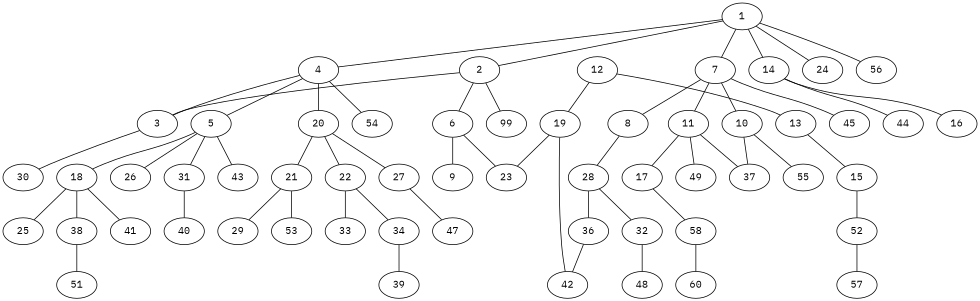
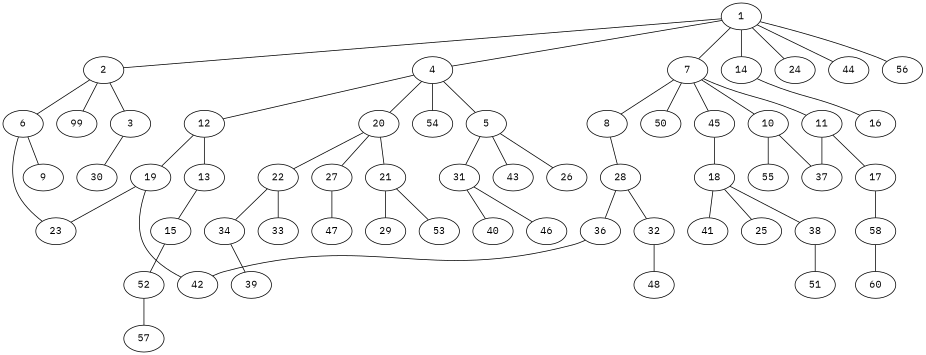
edge "4" -- "3": now "4" -- "12"
edge "14" -- "44": now "1" -- "44"
node "50": added
edge "5" -- "18": now "45" -- "18"
node "49": removed
node "46": added
